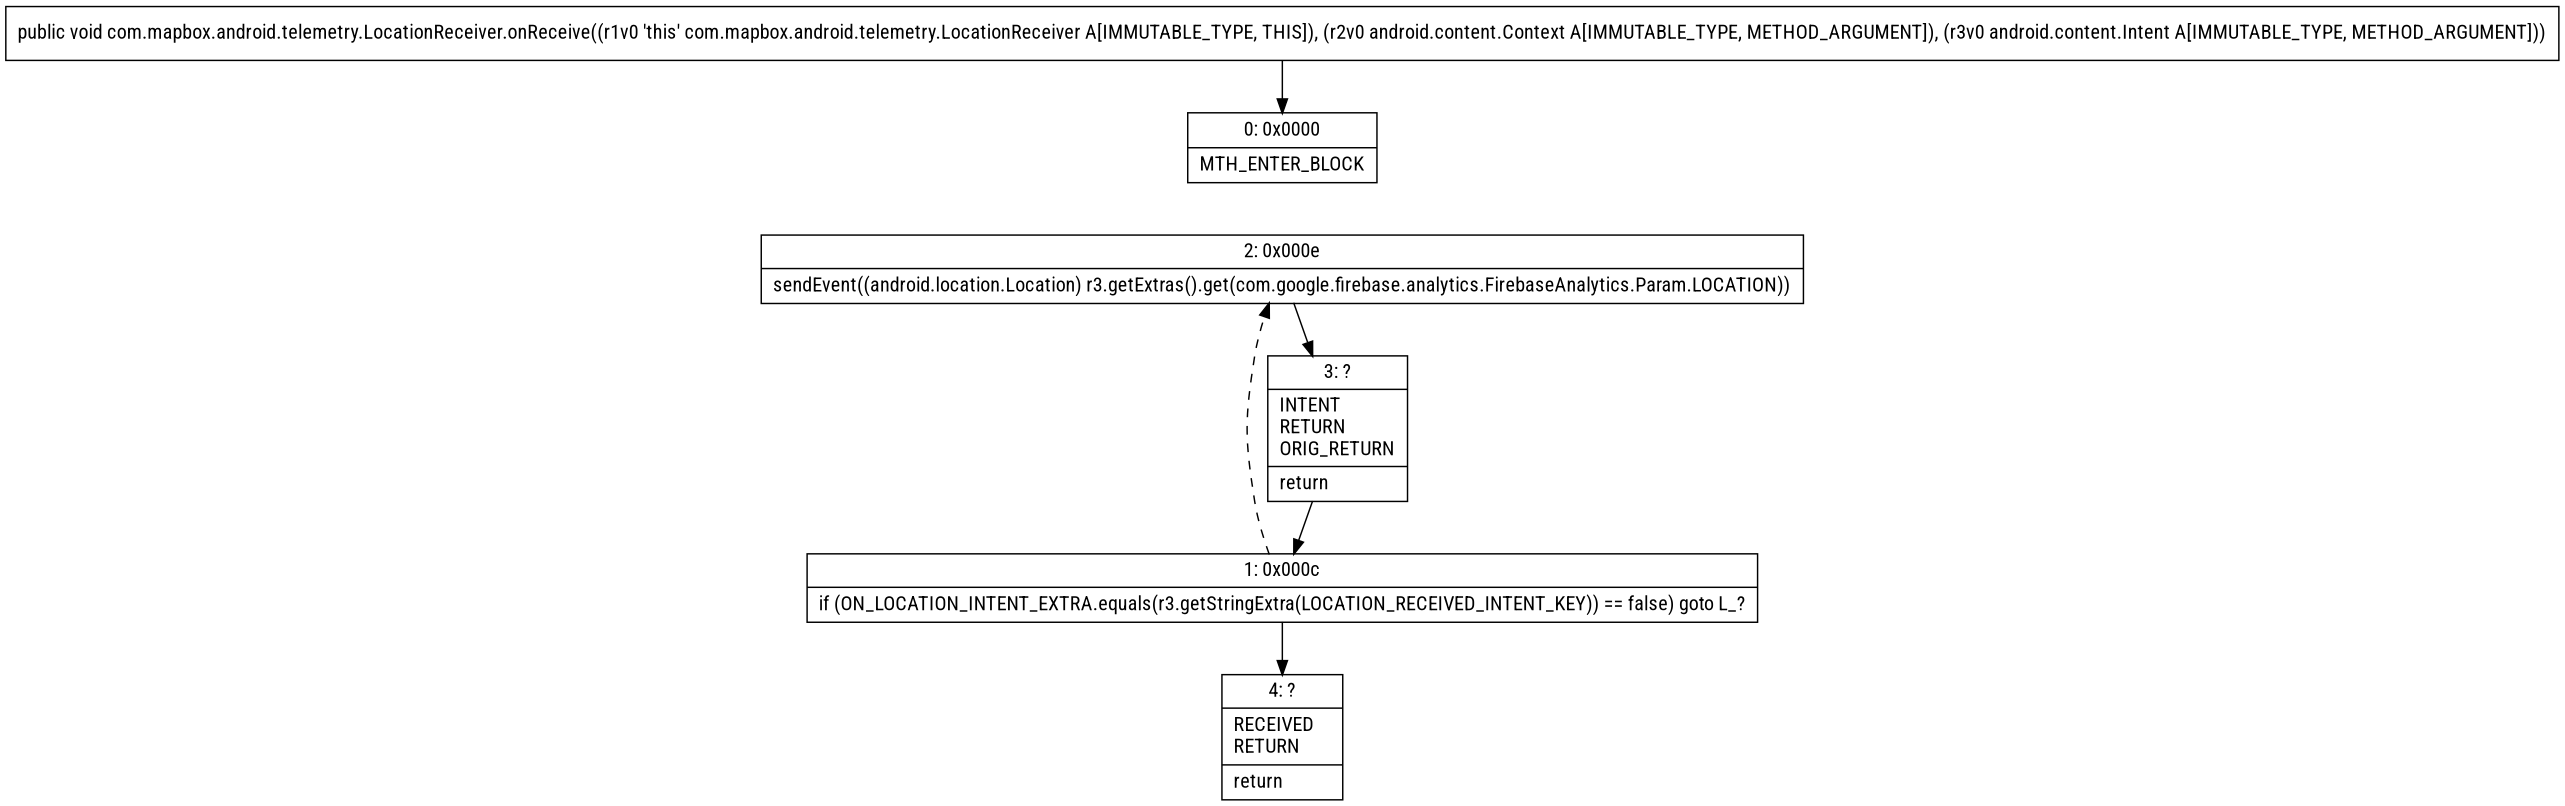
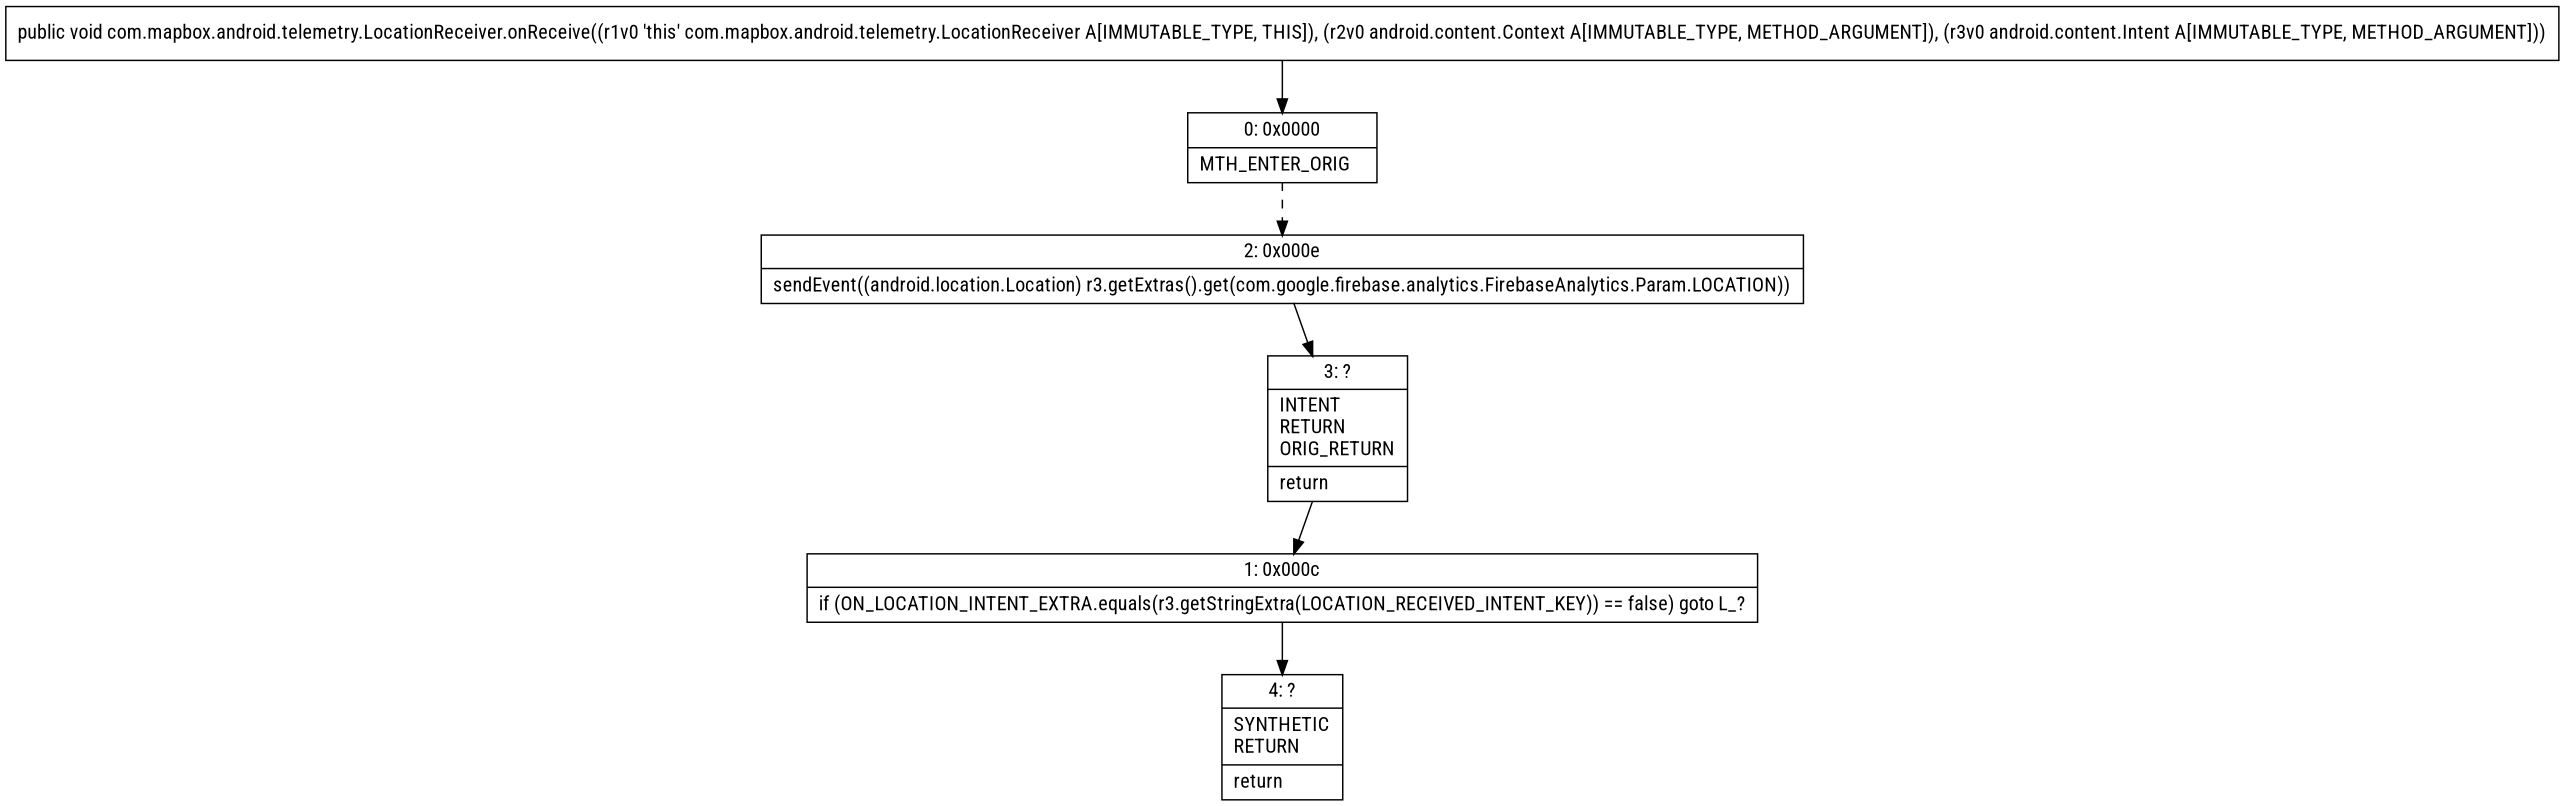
node "0: 0x0000": text "MTH_ENTER_BLOCK" -> "MTH_ENTER_ORIG"
edge "1: 0x000c" -> "2: 0x000e": now "0: 0x0000" -> "2: 0x000e"
node "4: ?": text "RECEIVED" -> "SYNTHETIC"
